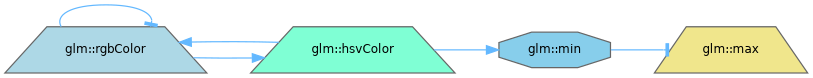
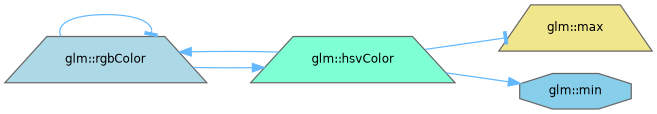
edge "glm::min" -> "glm::max": now "glm::hsvColor" -> "glm::max"
